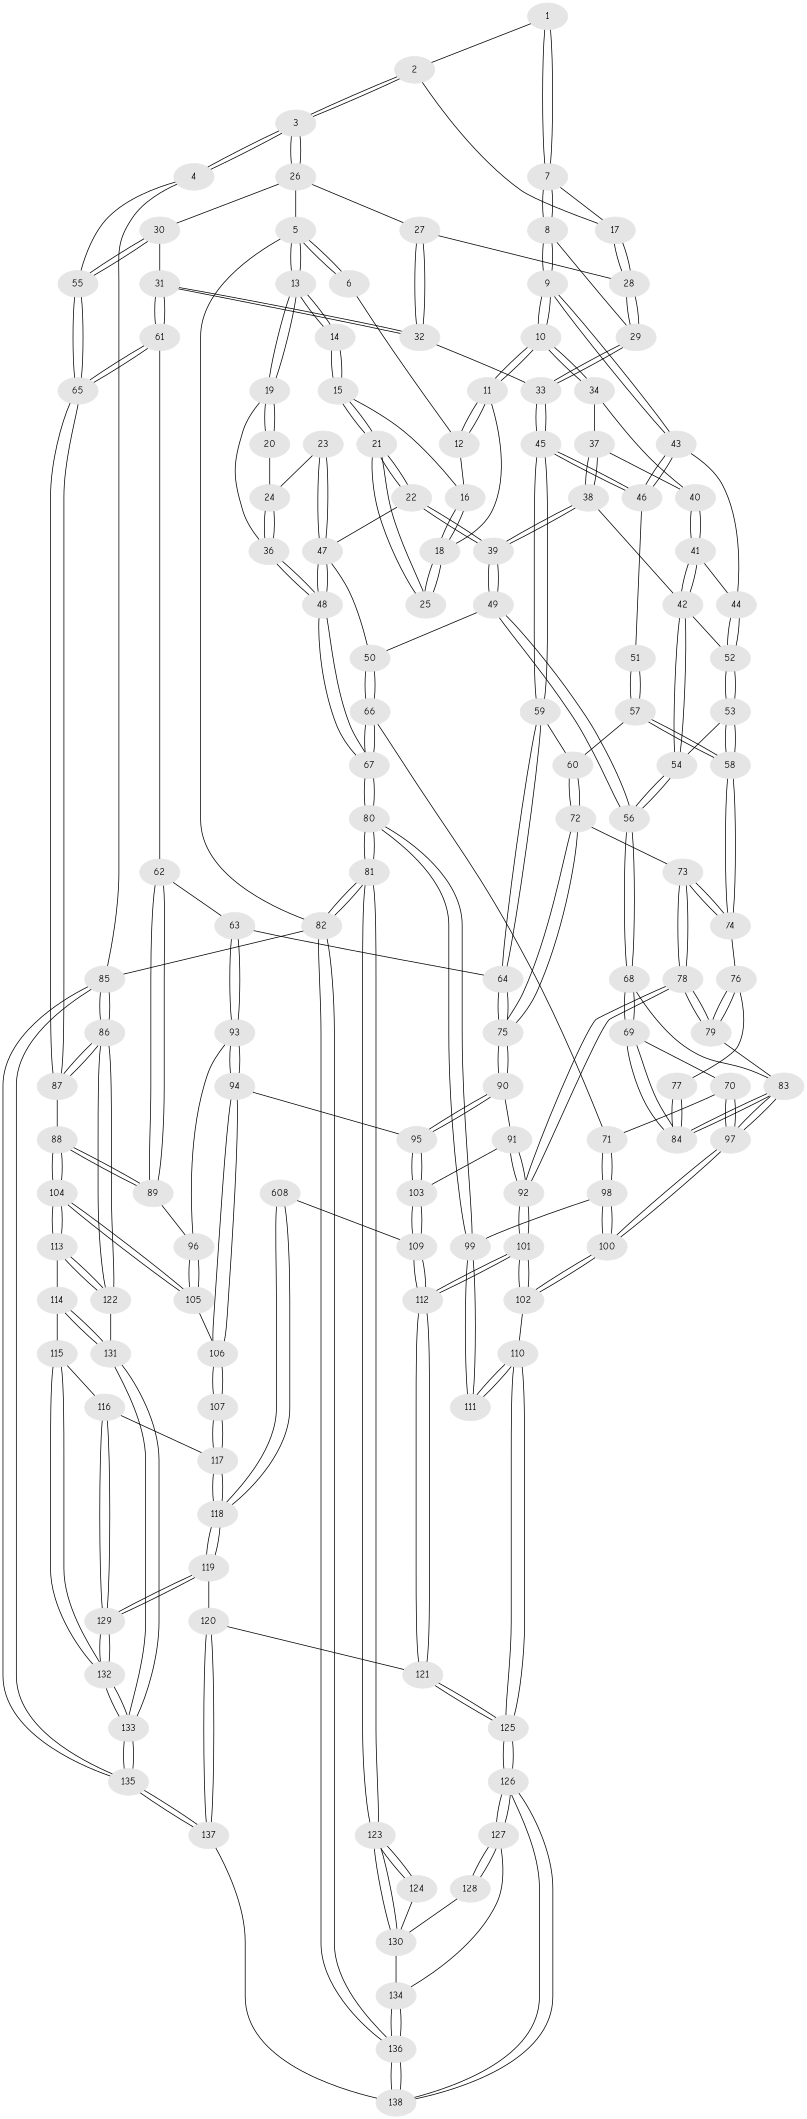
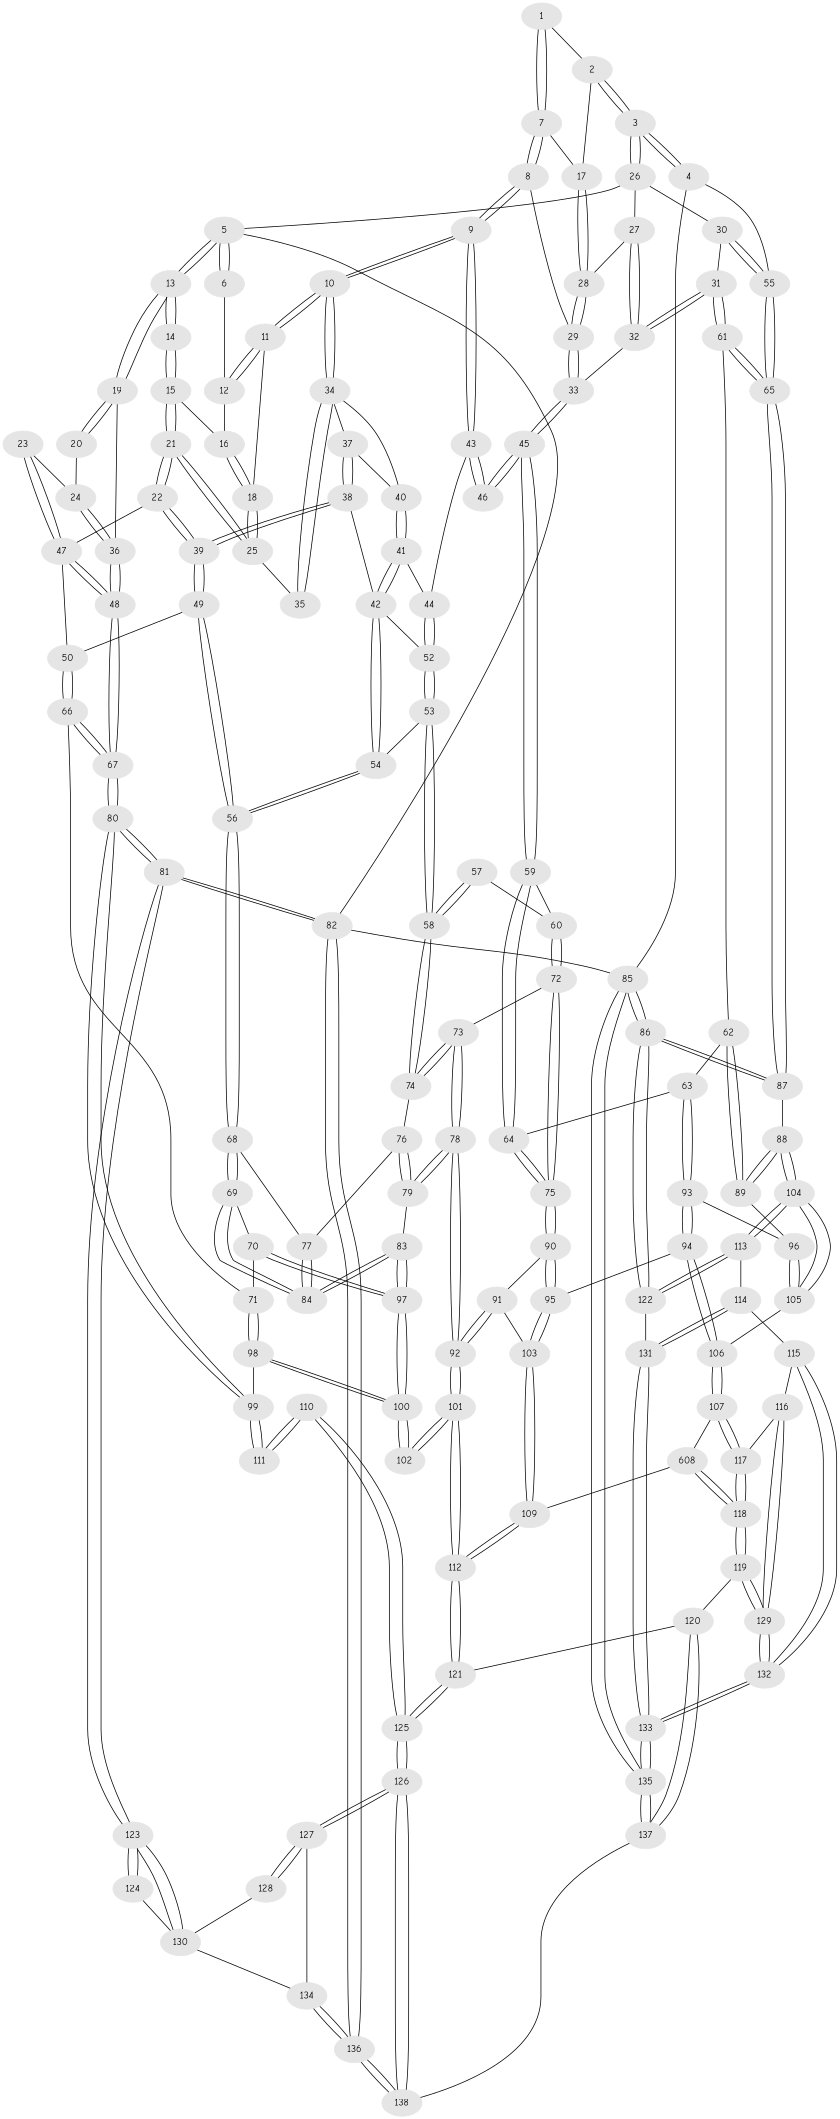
node "35": added
node "51": removed
edge "68" -- "83": now "68" -- "77"
edge "102" -- "110": removed
edge "107" -- "608": added
